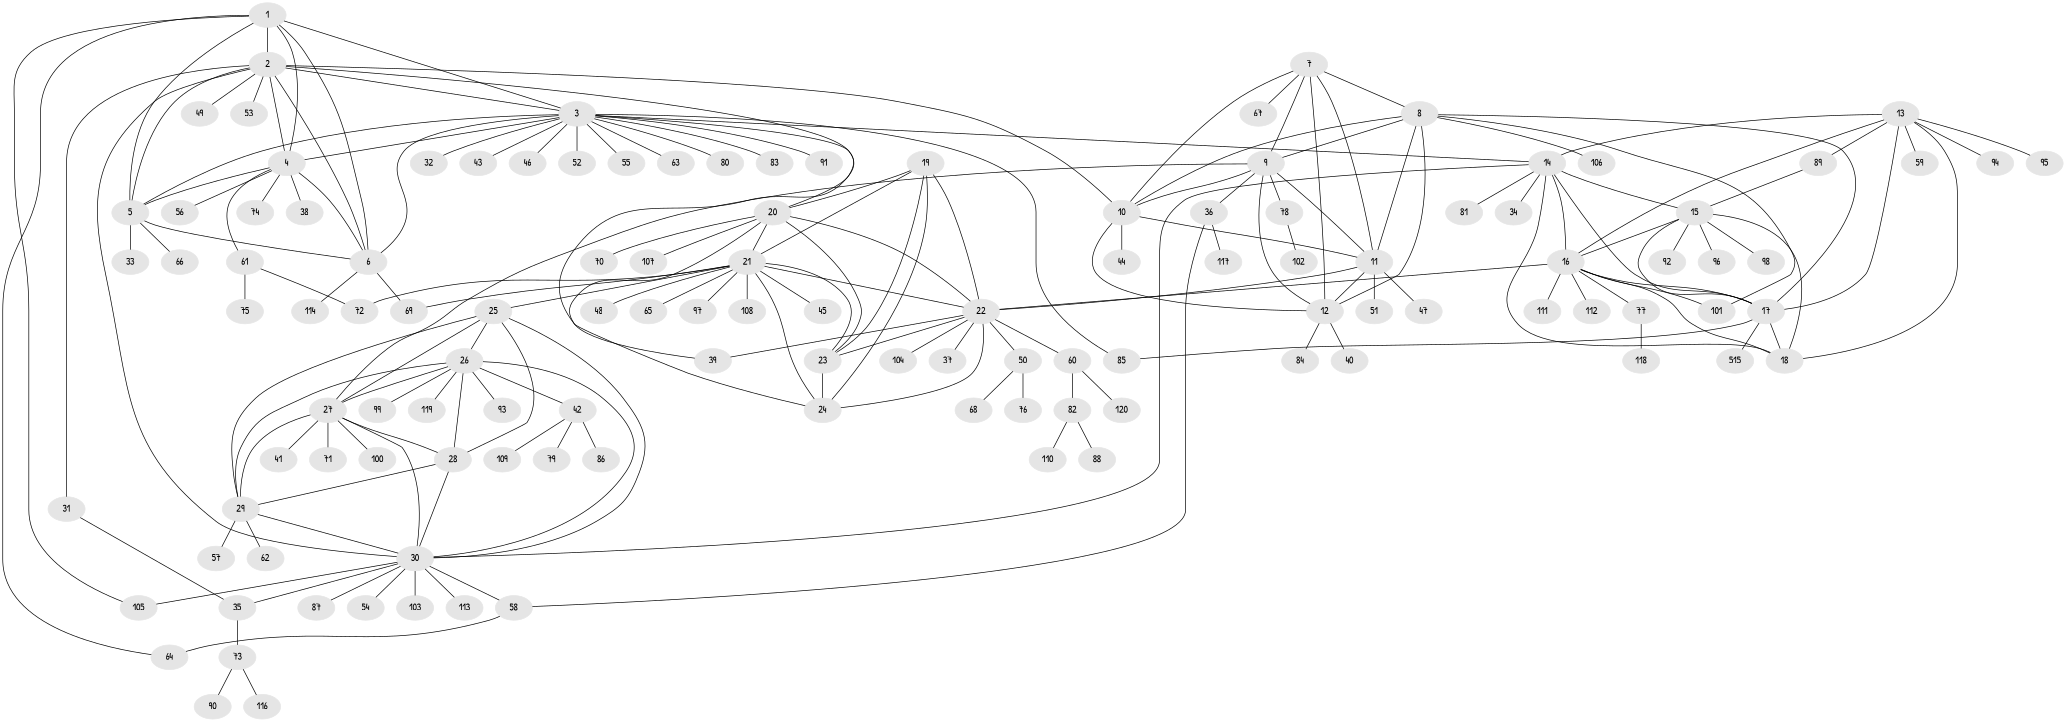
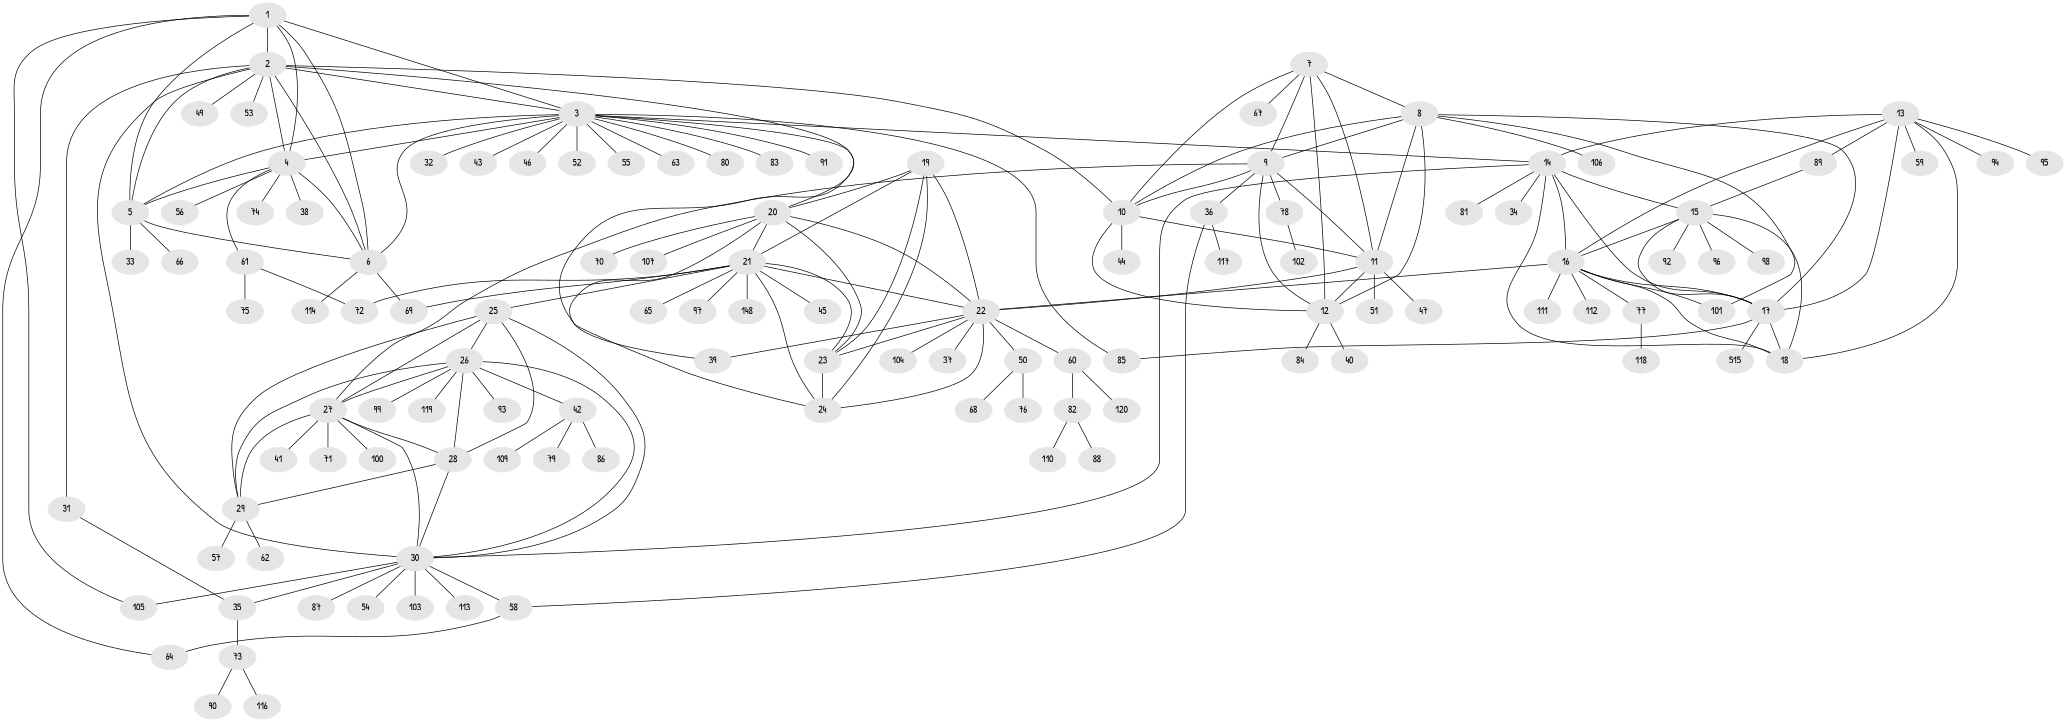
node "48": removed
node "108": label "108" -> "148"
edge "29" -- "30": removed
